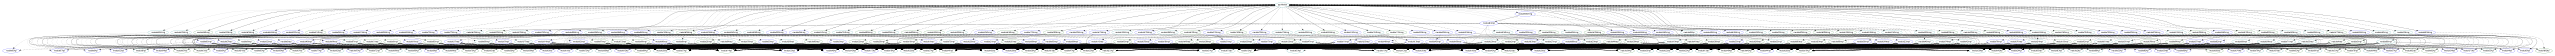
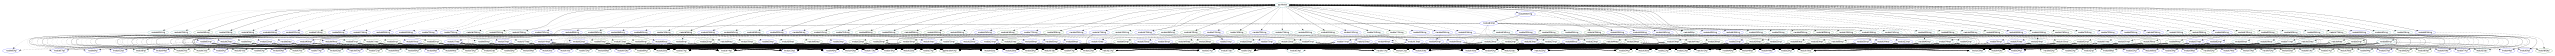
node "module41Api": label "module41Api" -> "appModule41Api"
